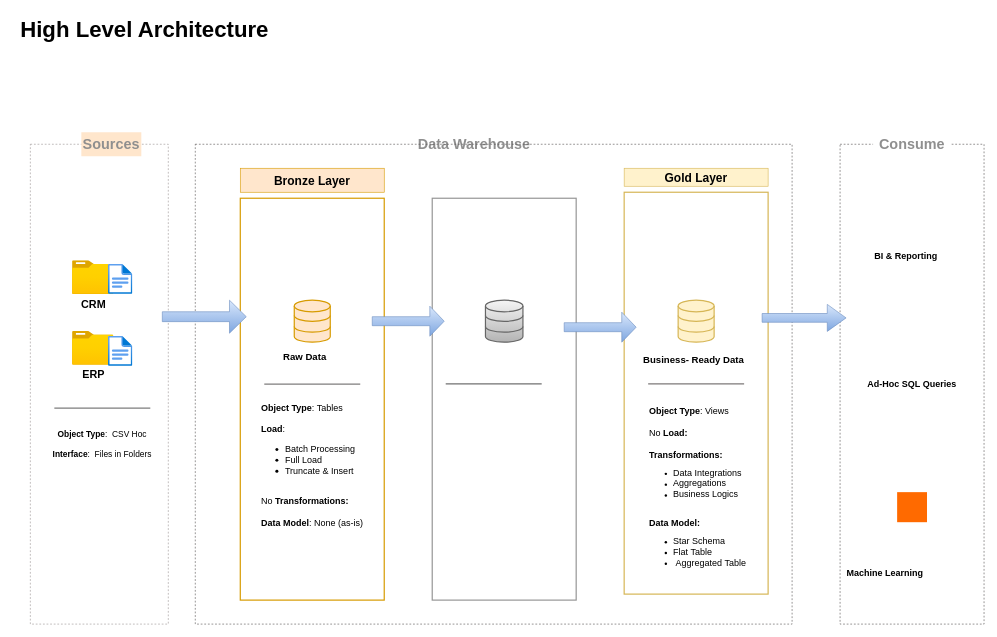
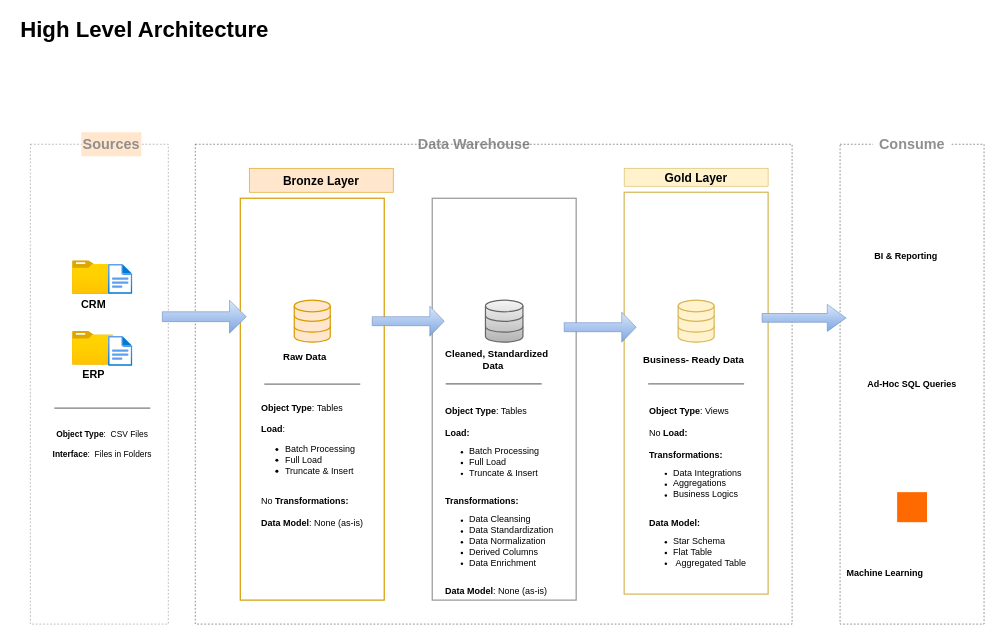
node "Bronze Layer": moved (312, 180) -> (321, 180)
node "Cleaned, Standardized Data": added
node "Object Type: CSV Hoc Interface: Files in Folders": label "Object Type: CSV Hoc Interface: Files in Folders" -> "Object Type: CSV Files Interface: Files in Folders"
node "Object Type: Tables Load: Batch Processing Full Load Truncate & Insert Transformations: Data Cleansing Data Standardization Data Normalization Derived Columns Data Enrichment Data Model: None (as-is)": added
